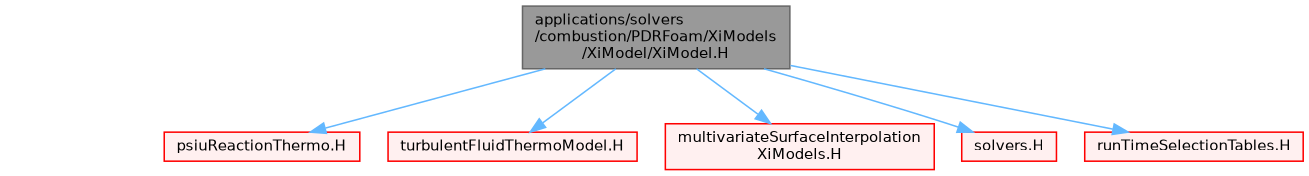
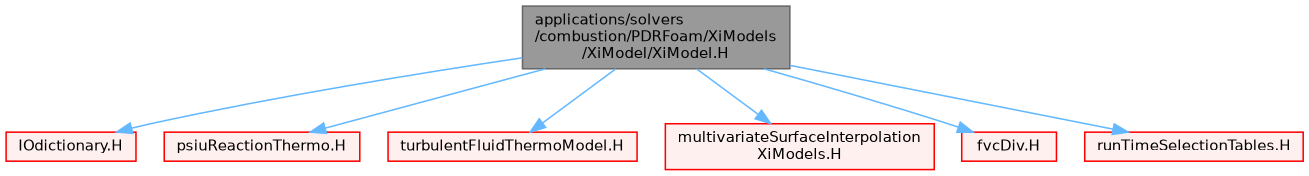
node "IOdictionary.H": added
node "solvers.H": label "solvers.H" -> "fvcDiv.H"
